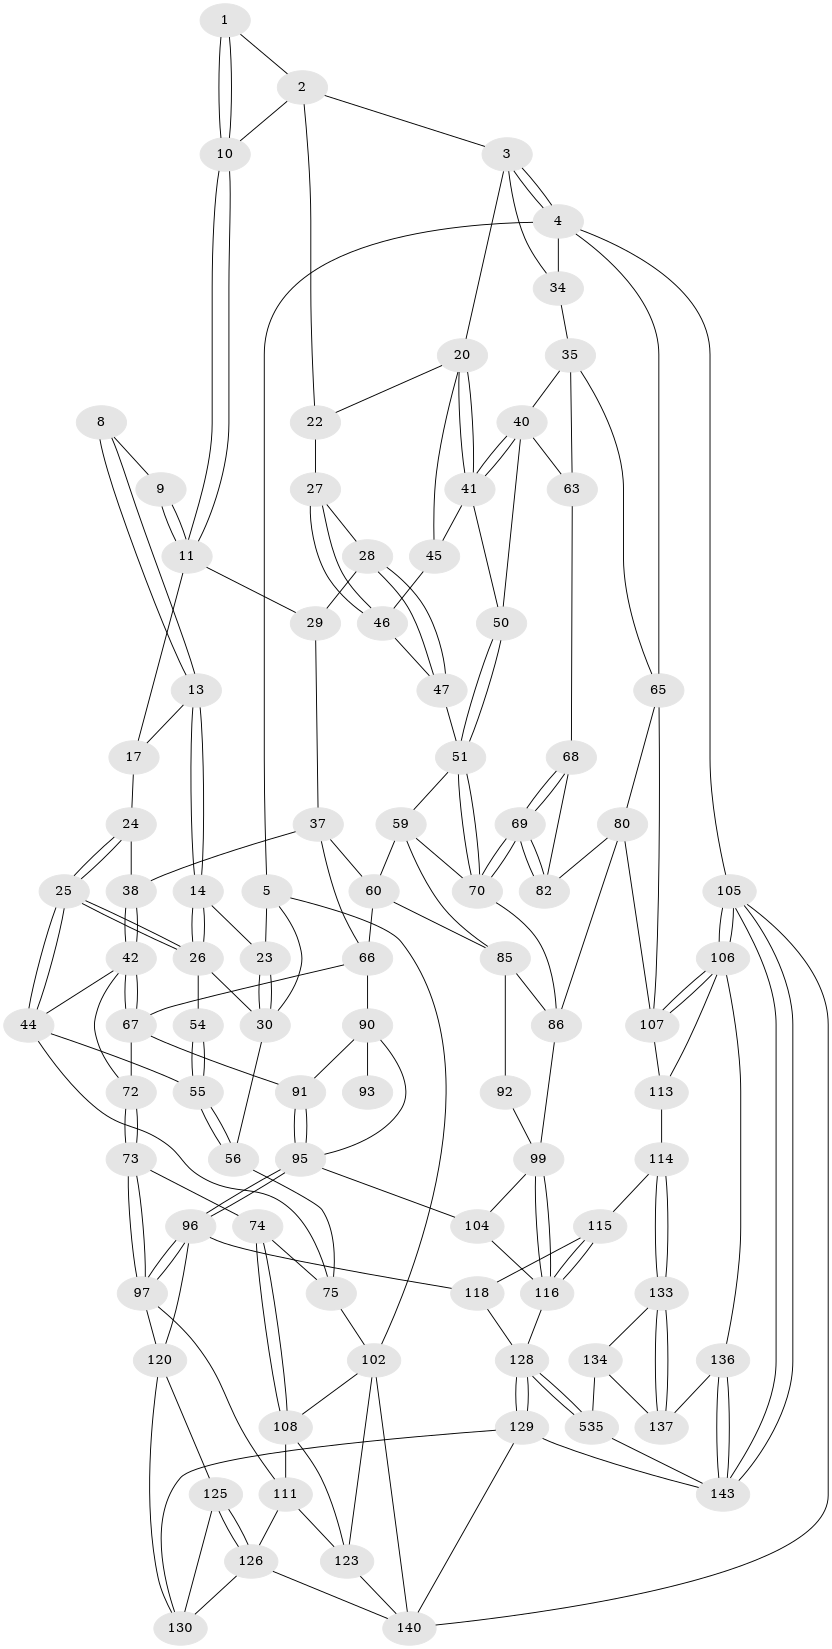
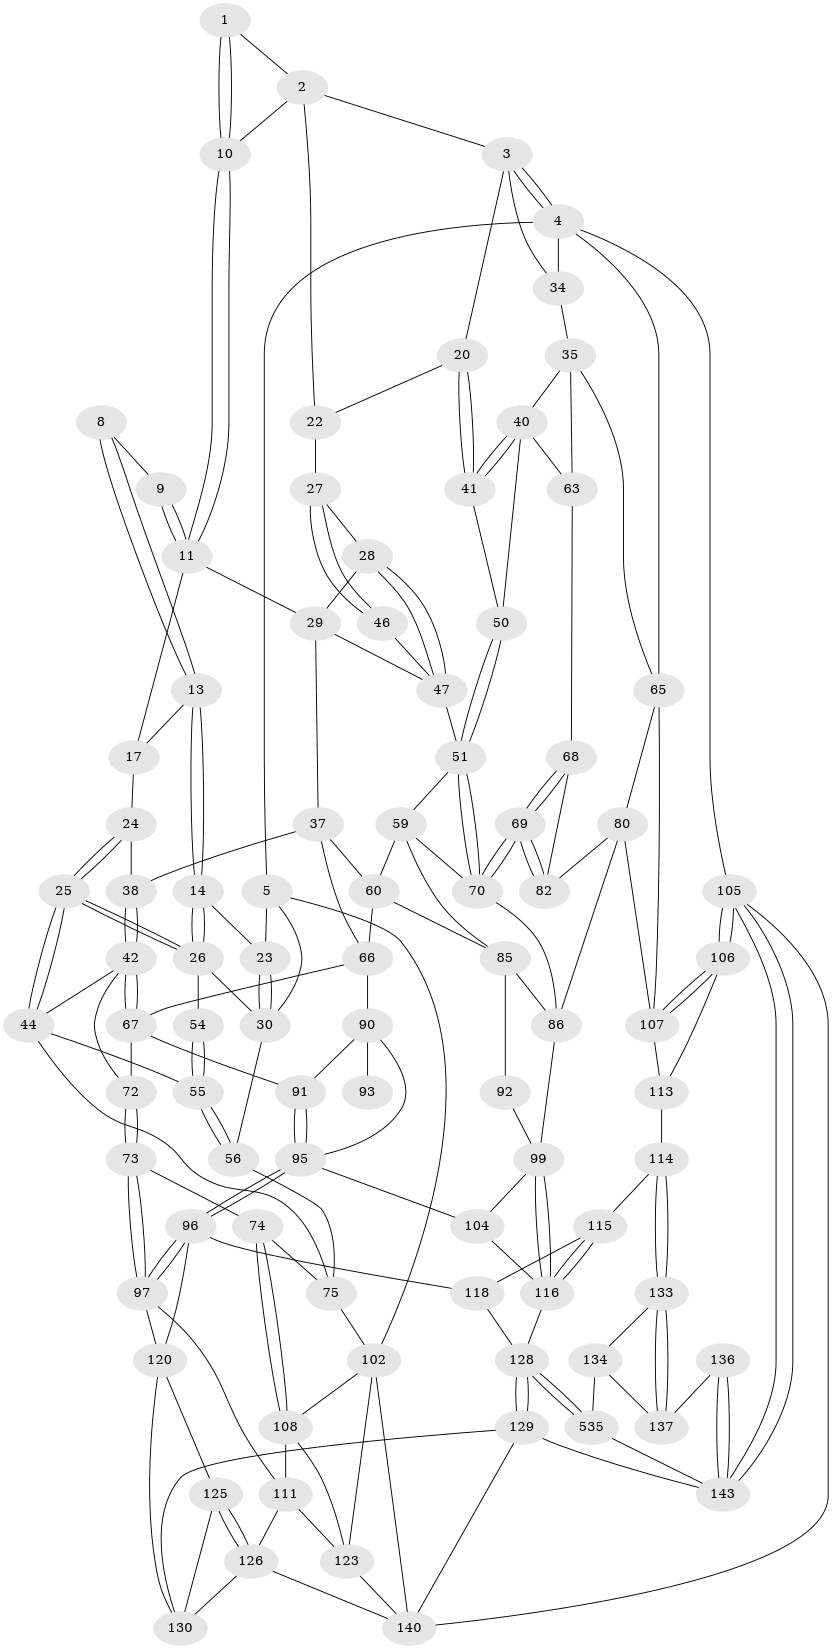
node "45": removed
edge "29" -- "47": added
edge "106" -- "136": removed
